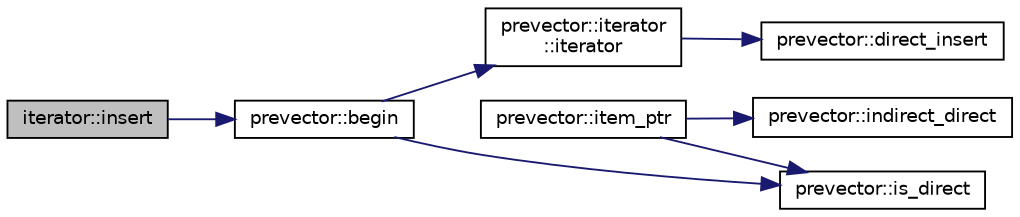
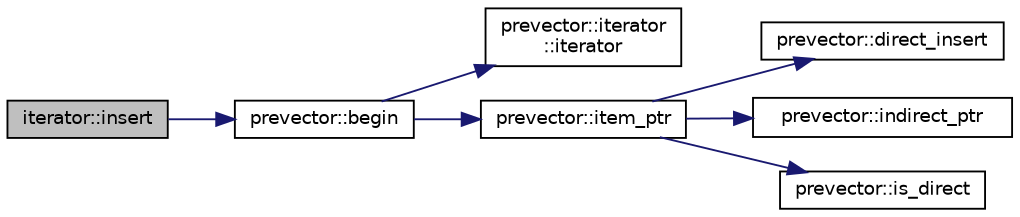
edge "prevector::iterator ::iterator" -> "prevector::direct_insert": now "prevector::item_ptr" -> "prevector::direct_insert"
node "prevector::indirect_direct": label "prevector::indirect_direct" -> "prevector::indirect_ptr"
edge "prevector::begin" -> "prevector::is_direct": now "prevector::begin" -> "prevector::item_ptr"
